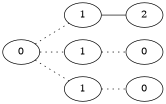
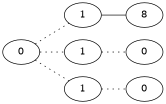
node "2": label "2" -> "8"
